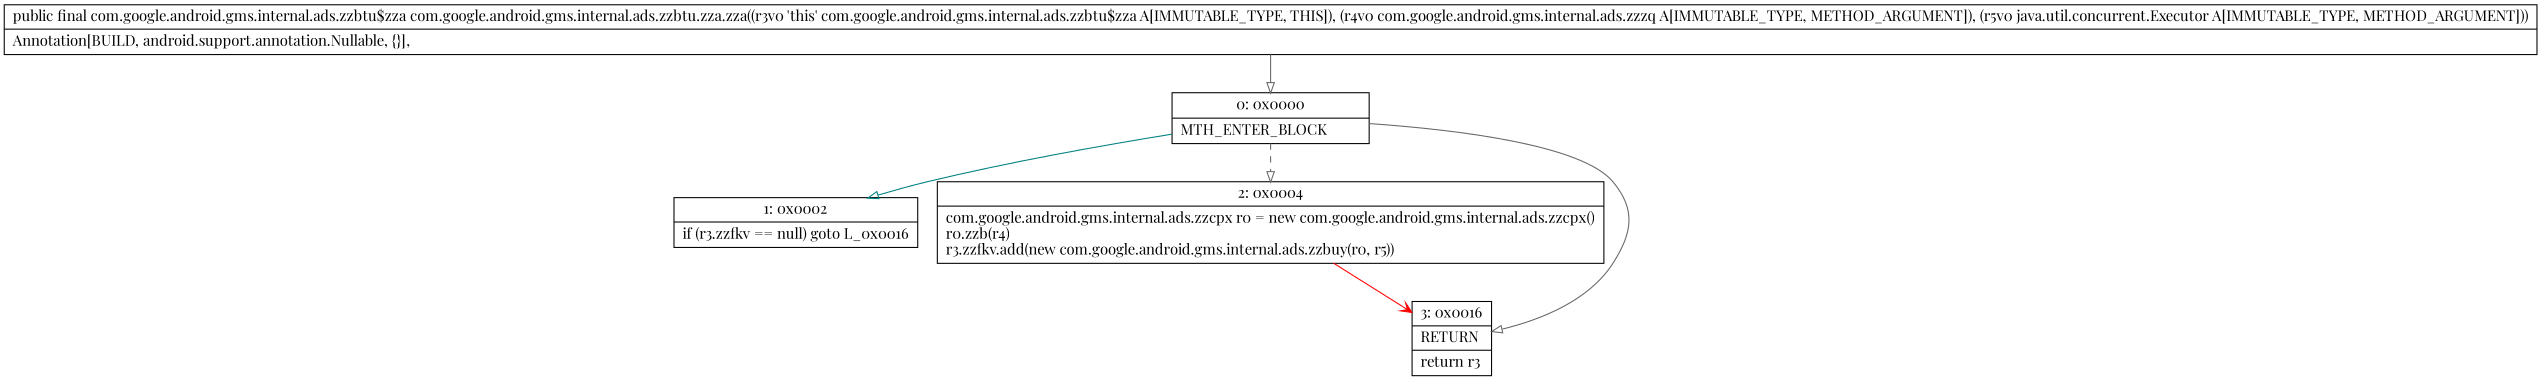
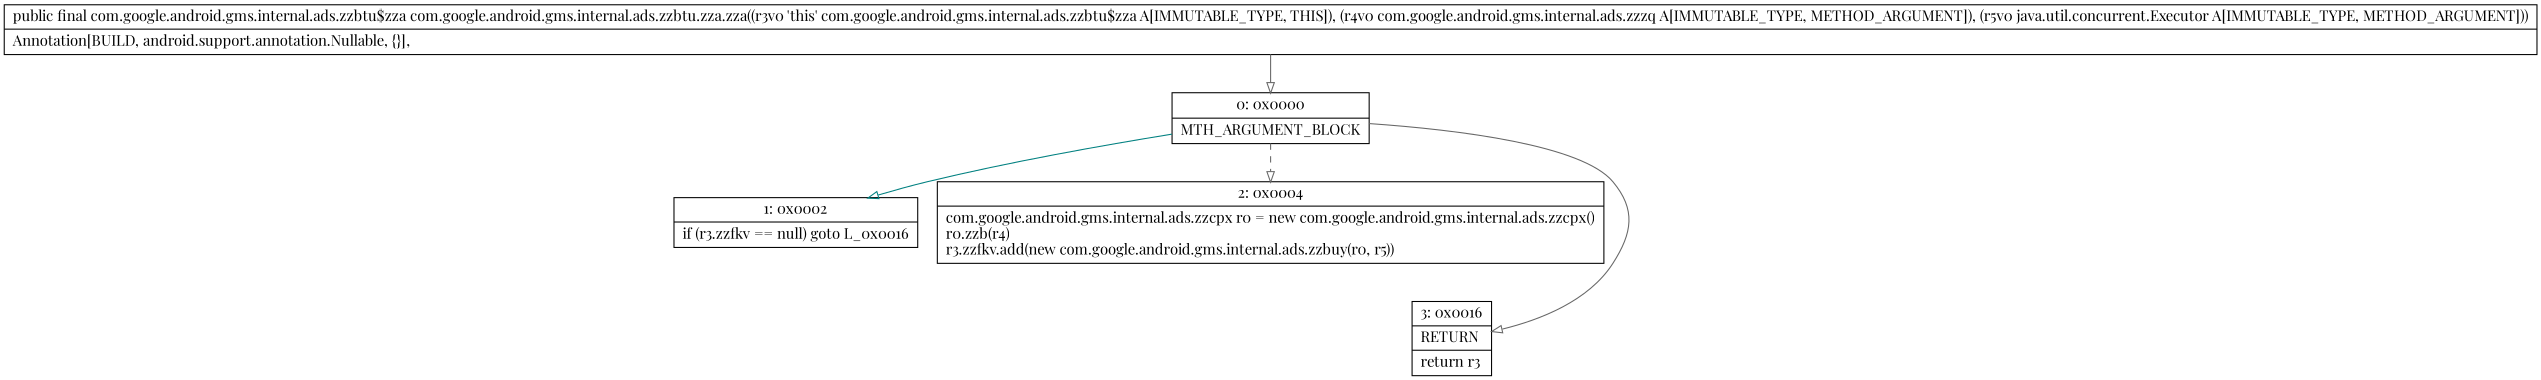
node "0: 0x0000": text "MTH_ENTER_BLOCK" -> "MTH_ARGUMENT_BLOCK"
edge "2: 0x0004" -> "3: 0x0016": removed
